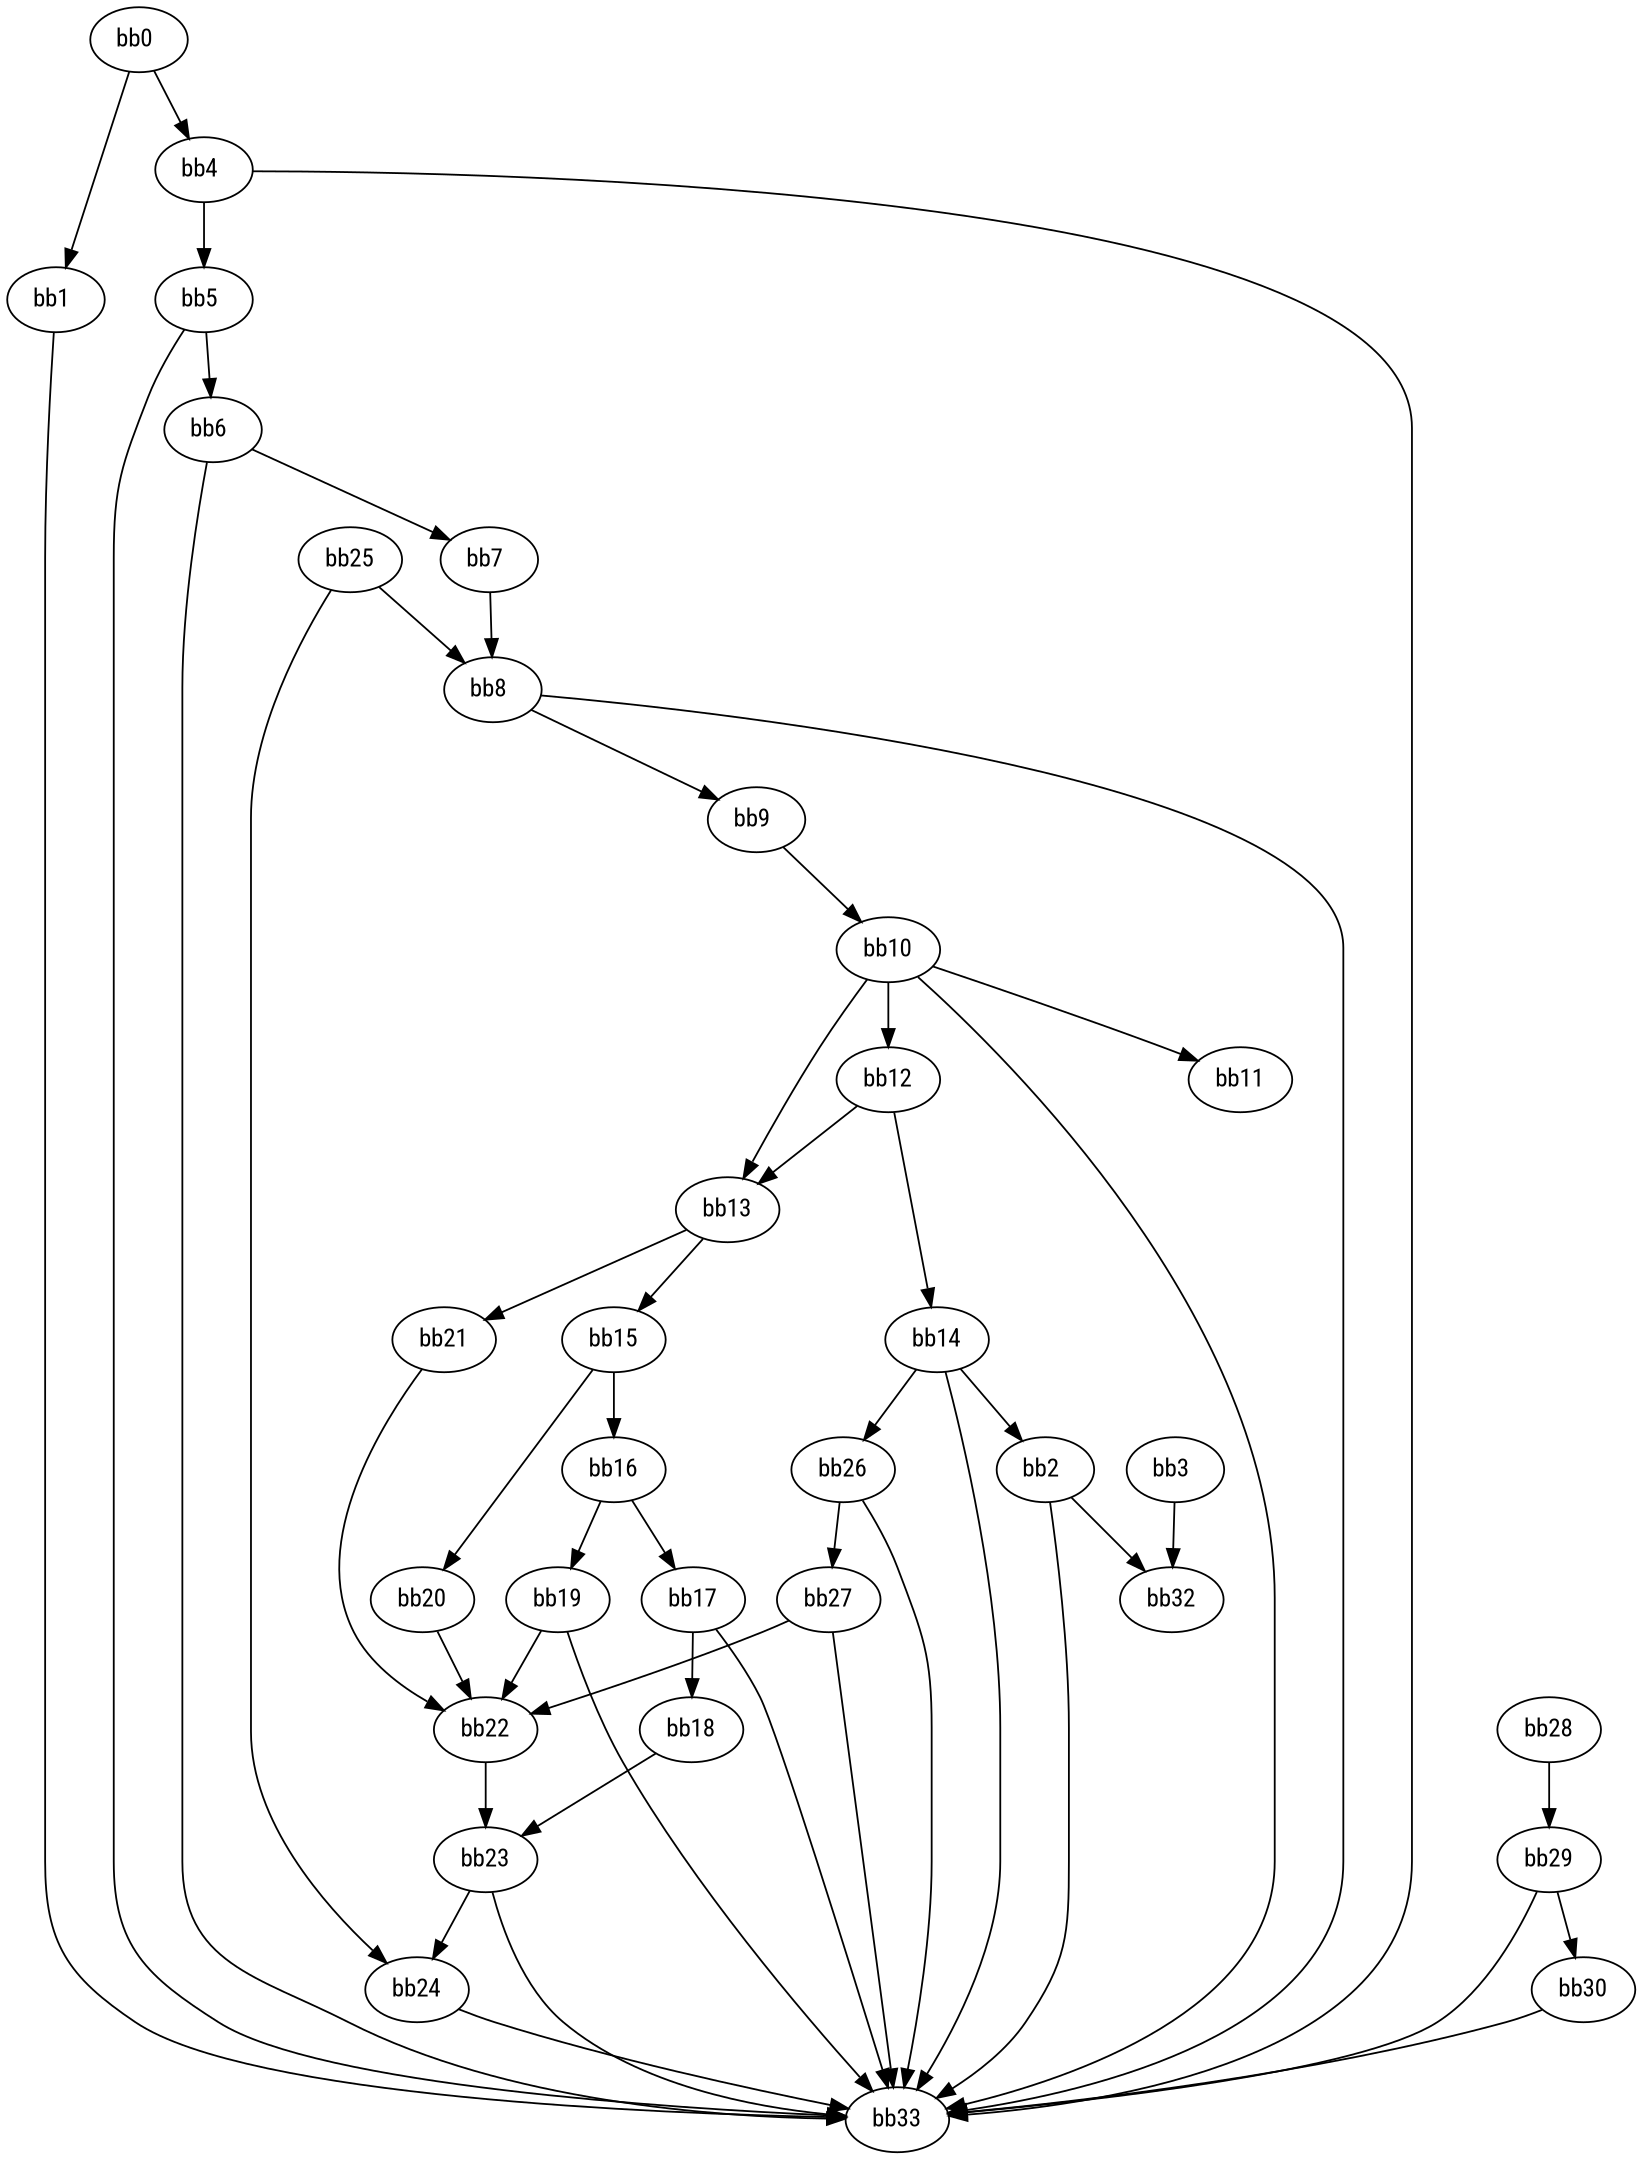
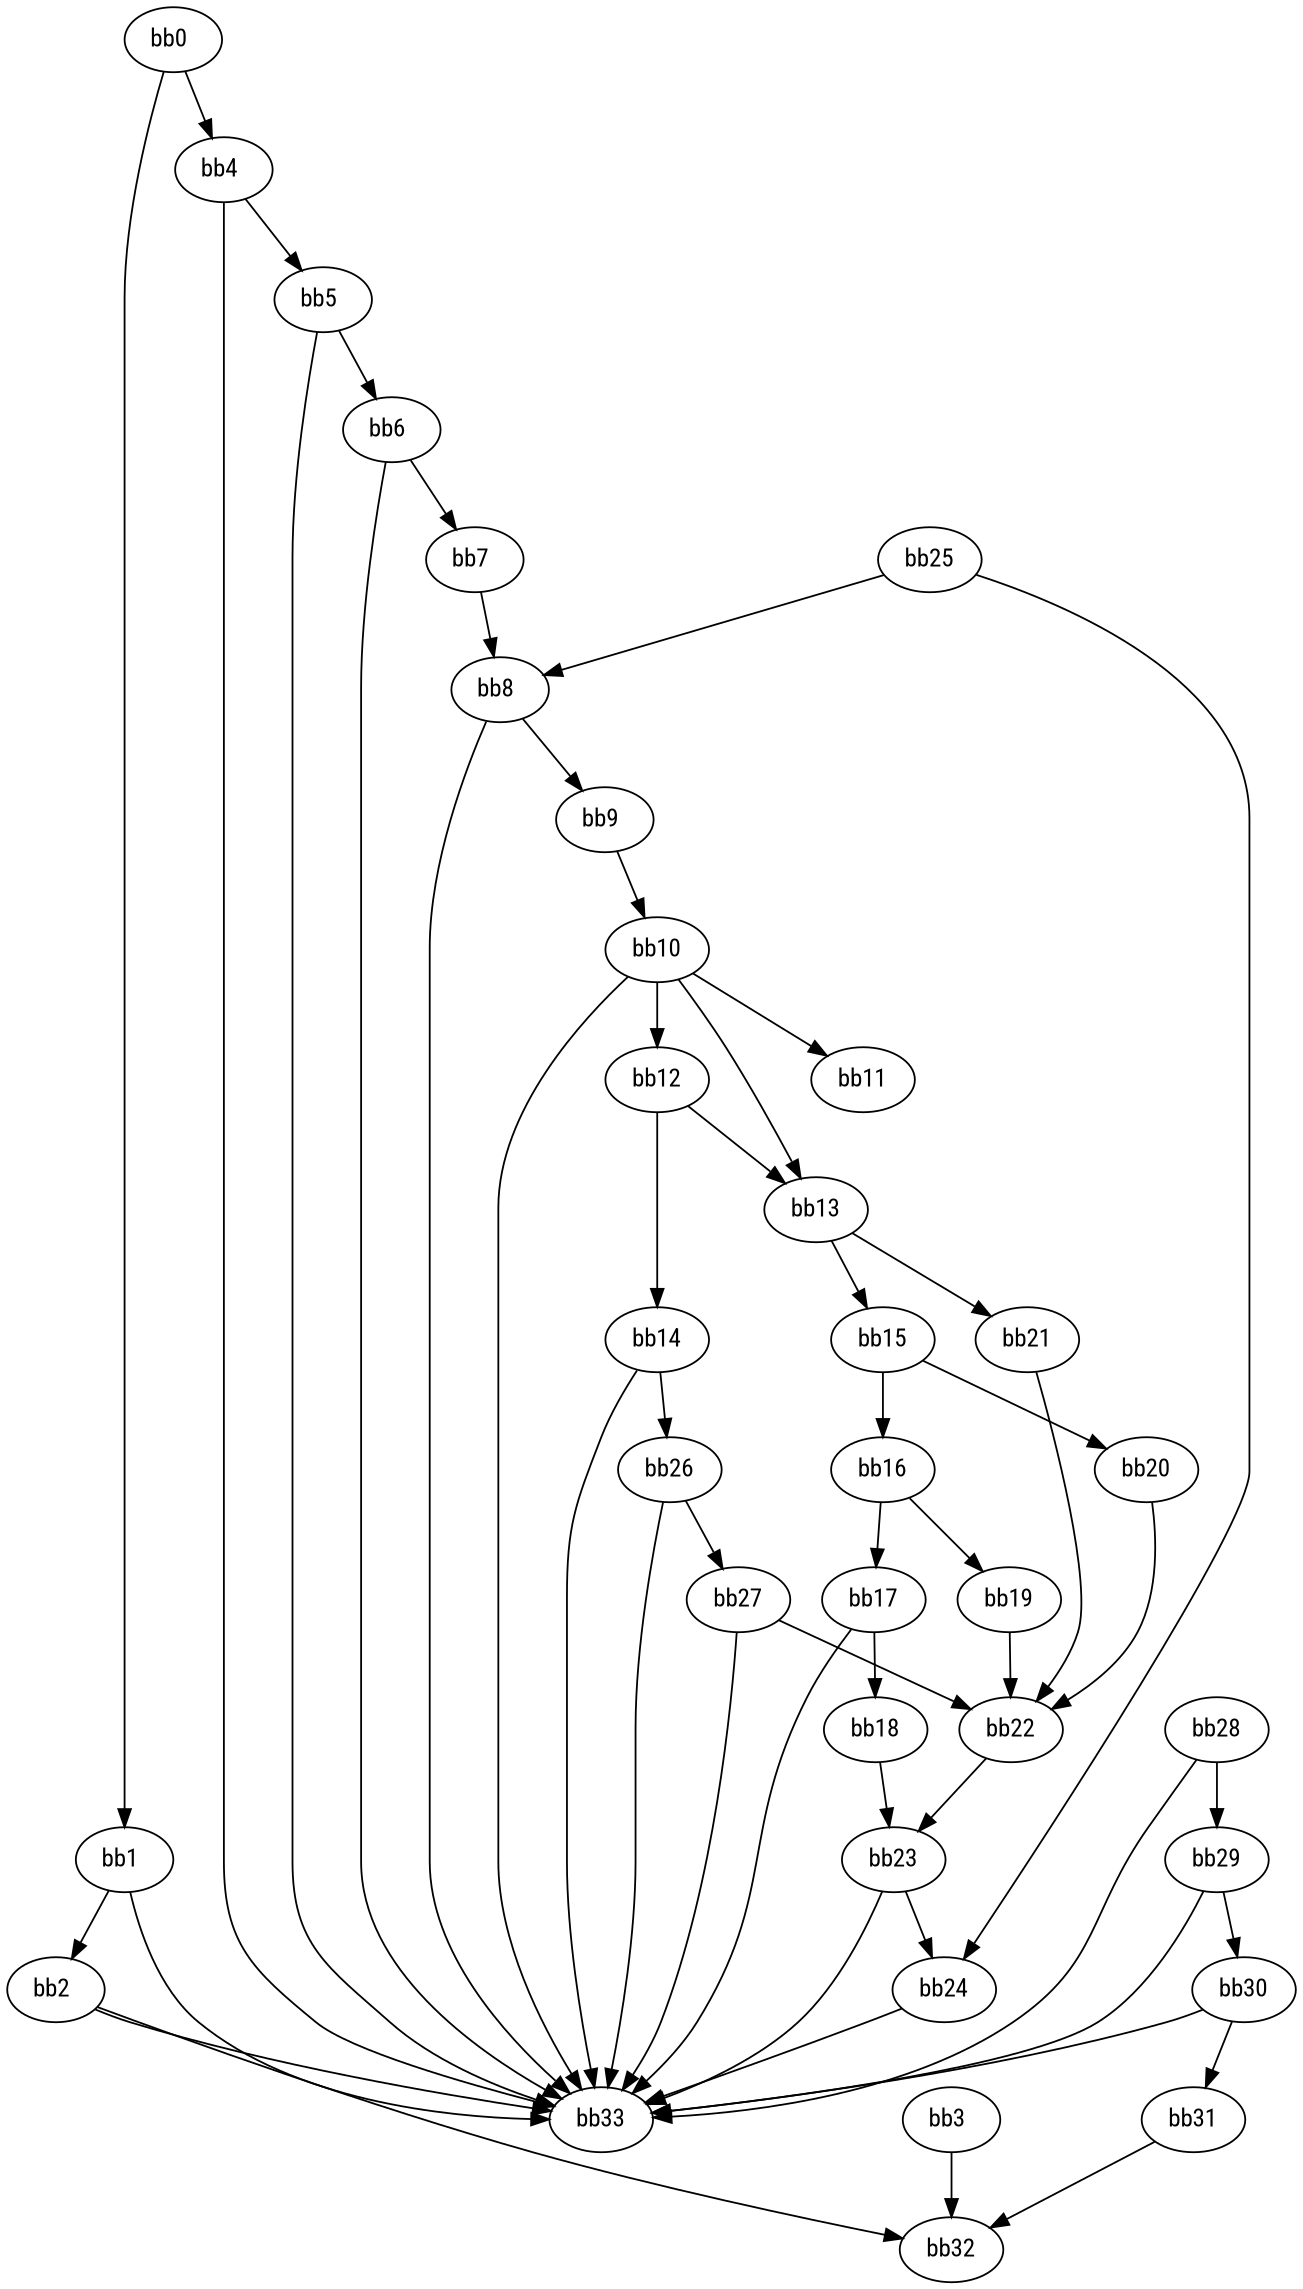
edge "bb14" -> "bb2": now "bb1" -> "bb2"
edge "bb19" -> "bb33": now "bb28" -> "bb33"
node "bb31": added
